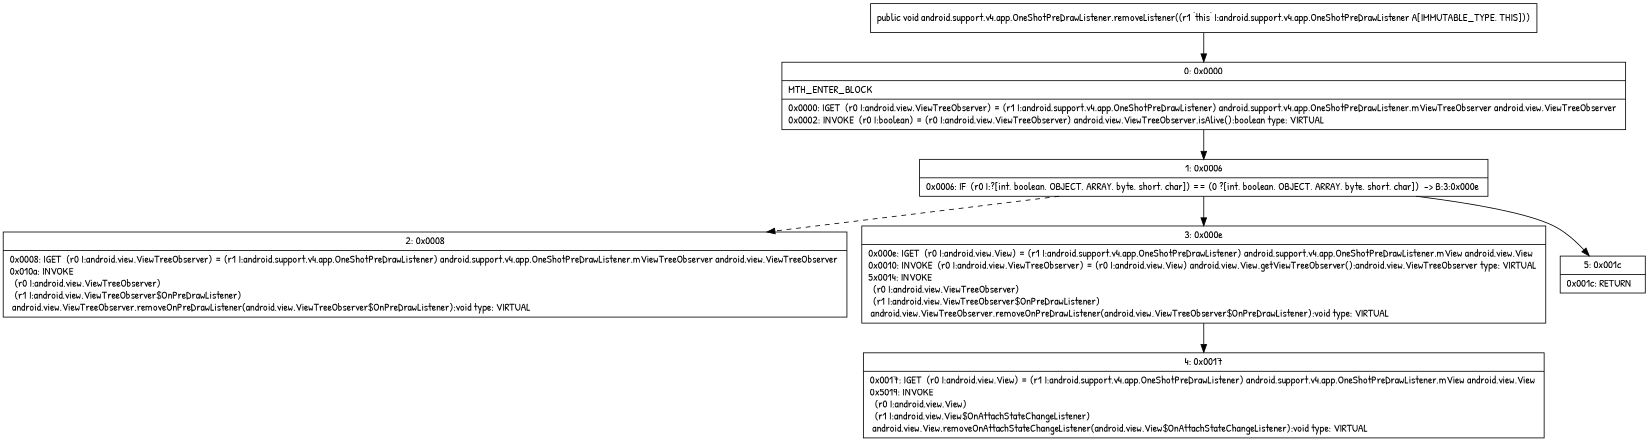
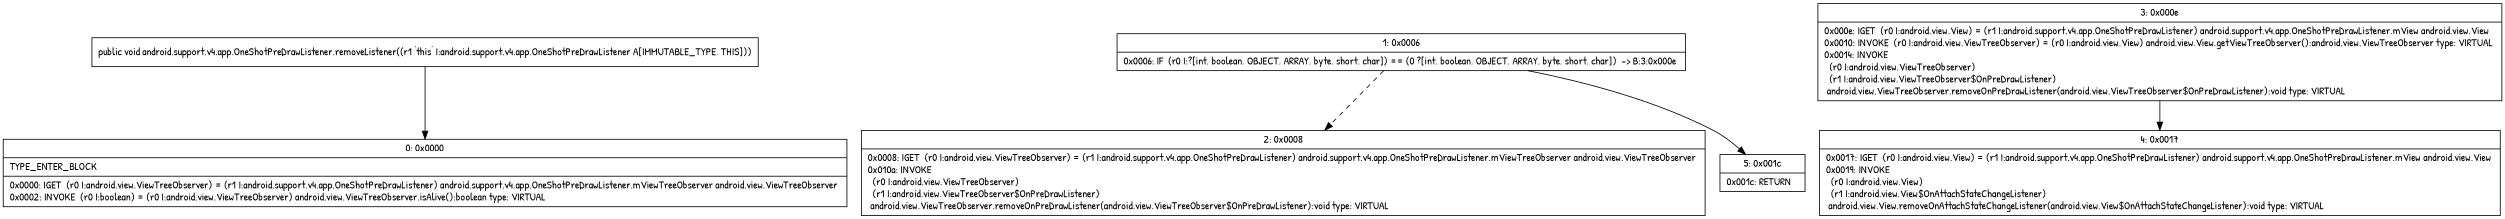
node "0: 0x0000": text "MTH_ENTER_BLOCK" -> "TYPE_ENTER_BLOCK"
edge "0: 0x0000" -> "1: 0x0006": removed
edge "1: 0x0006" -> "3: 0x000e": removed
node "3: 0x000e": text "5x0014: INVOKE" -> "0x0014: INVOKE"
node "4: 0x0017": text "0x5019: INVOKE" -> "0x0019: INVOKE"
